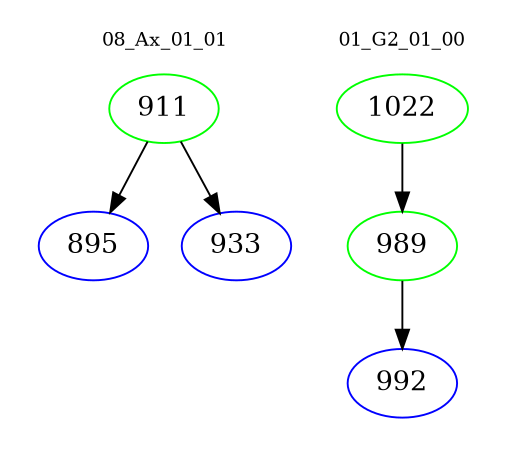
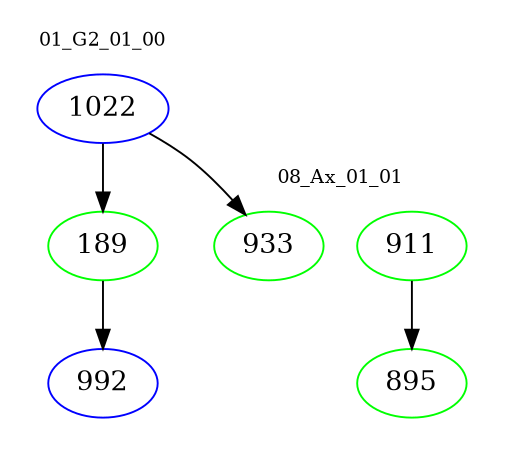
node "1022": color green -> blue
edge "911" -> "933": now "1022" -> "933"
node "895": color blue -> green
node "933": color blue -> green
node "989": label "989" -> "189"
